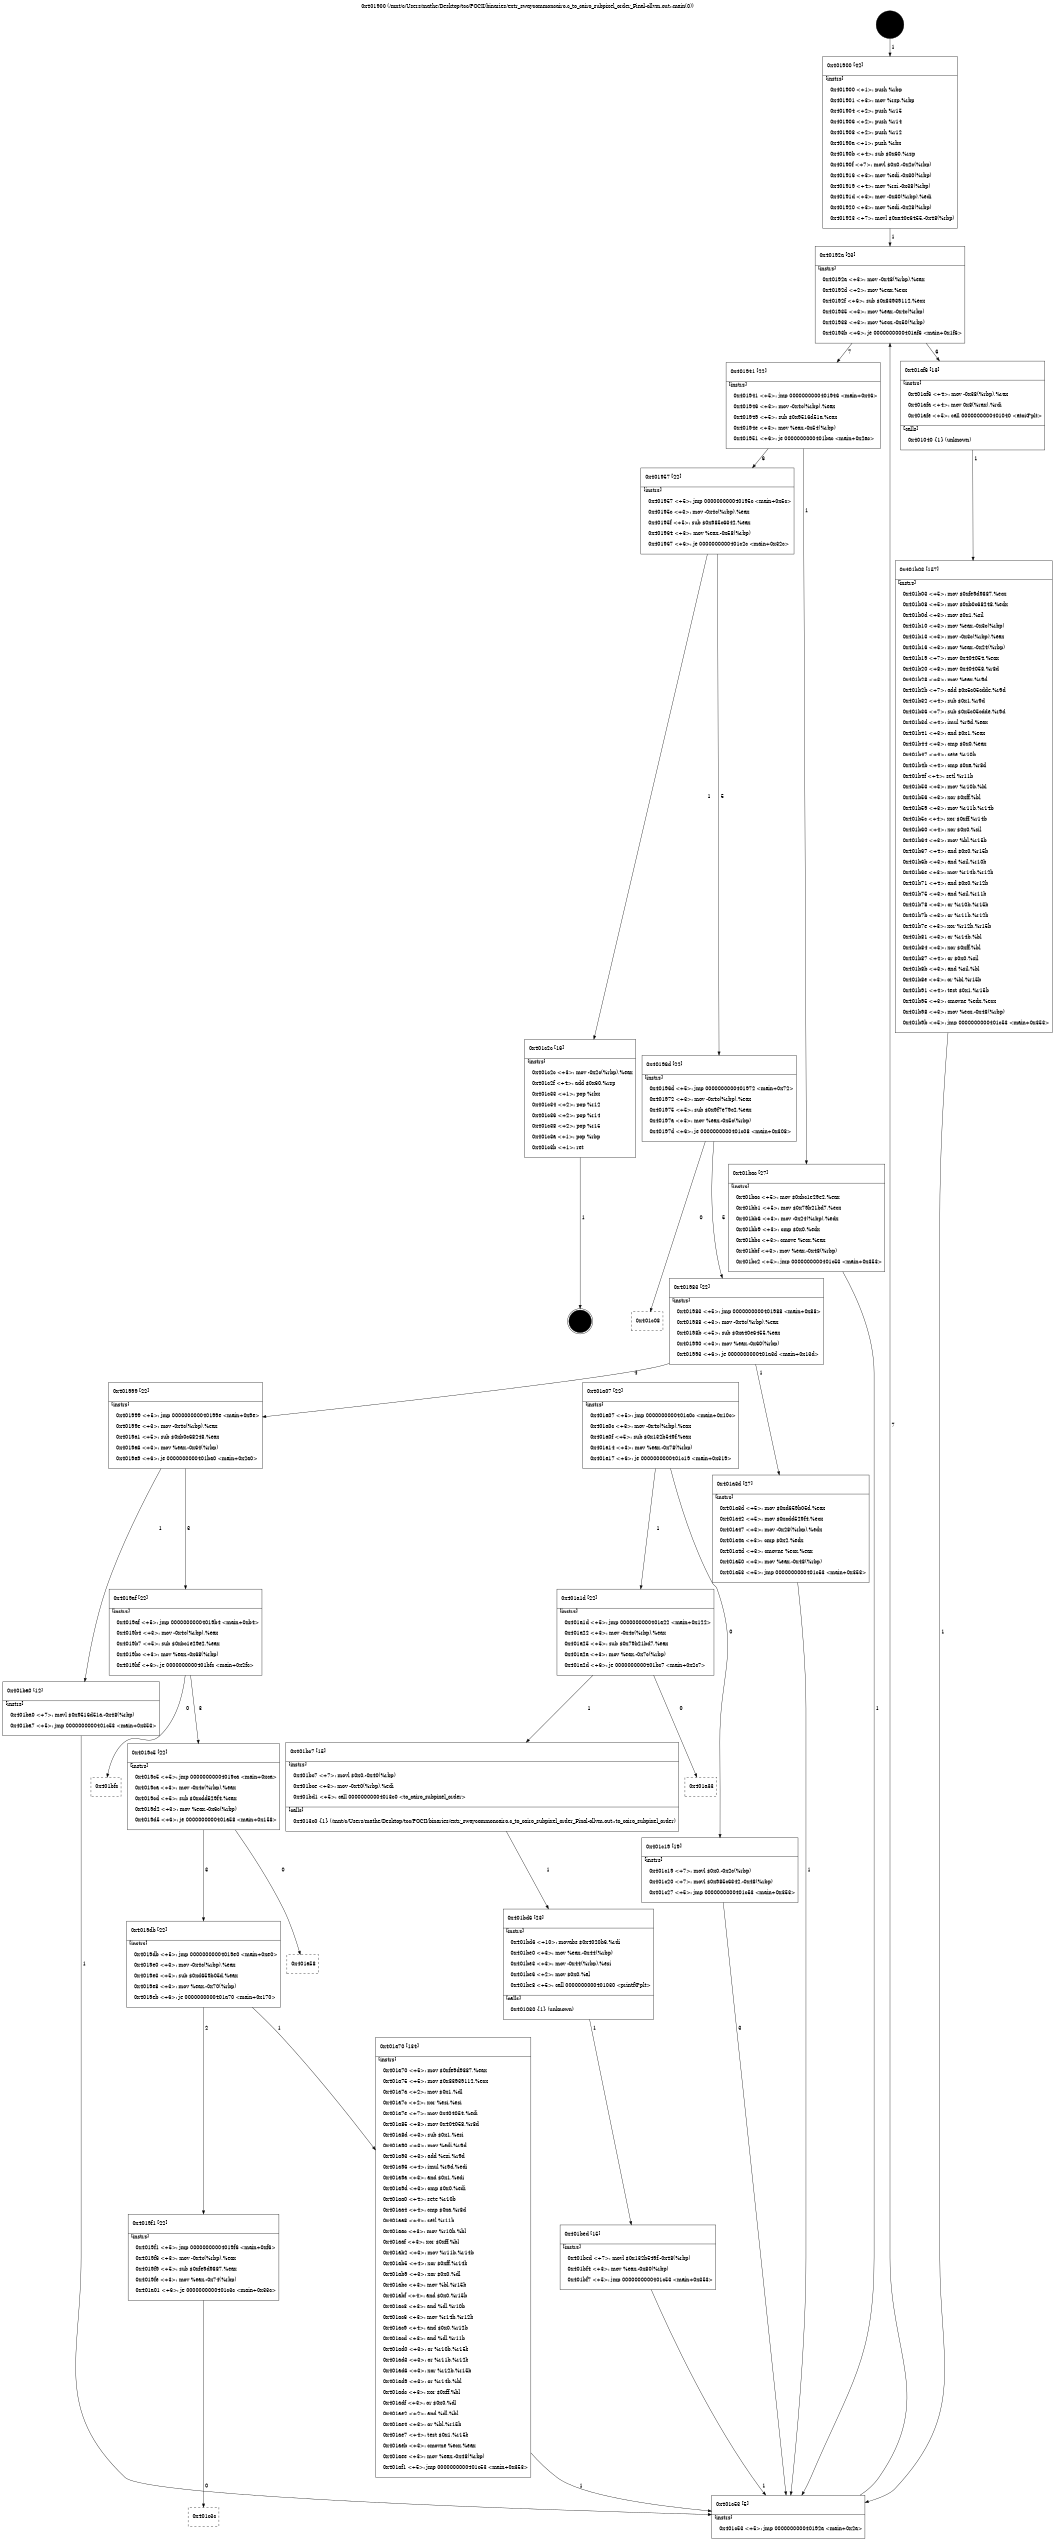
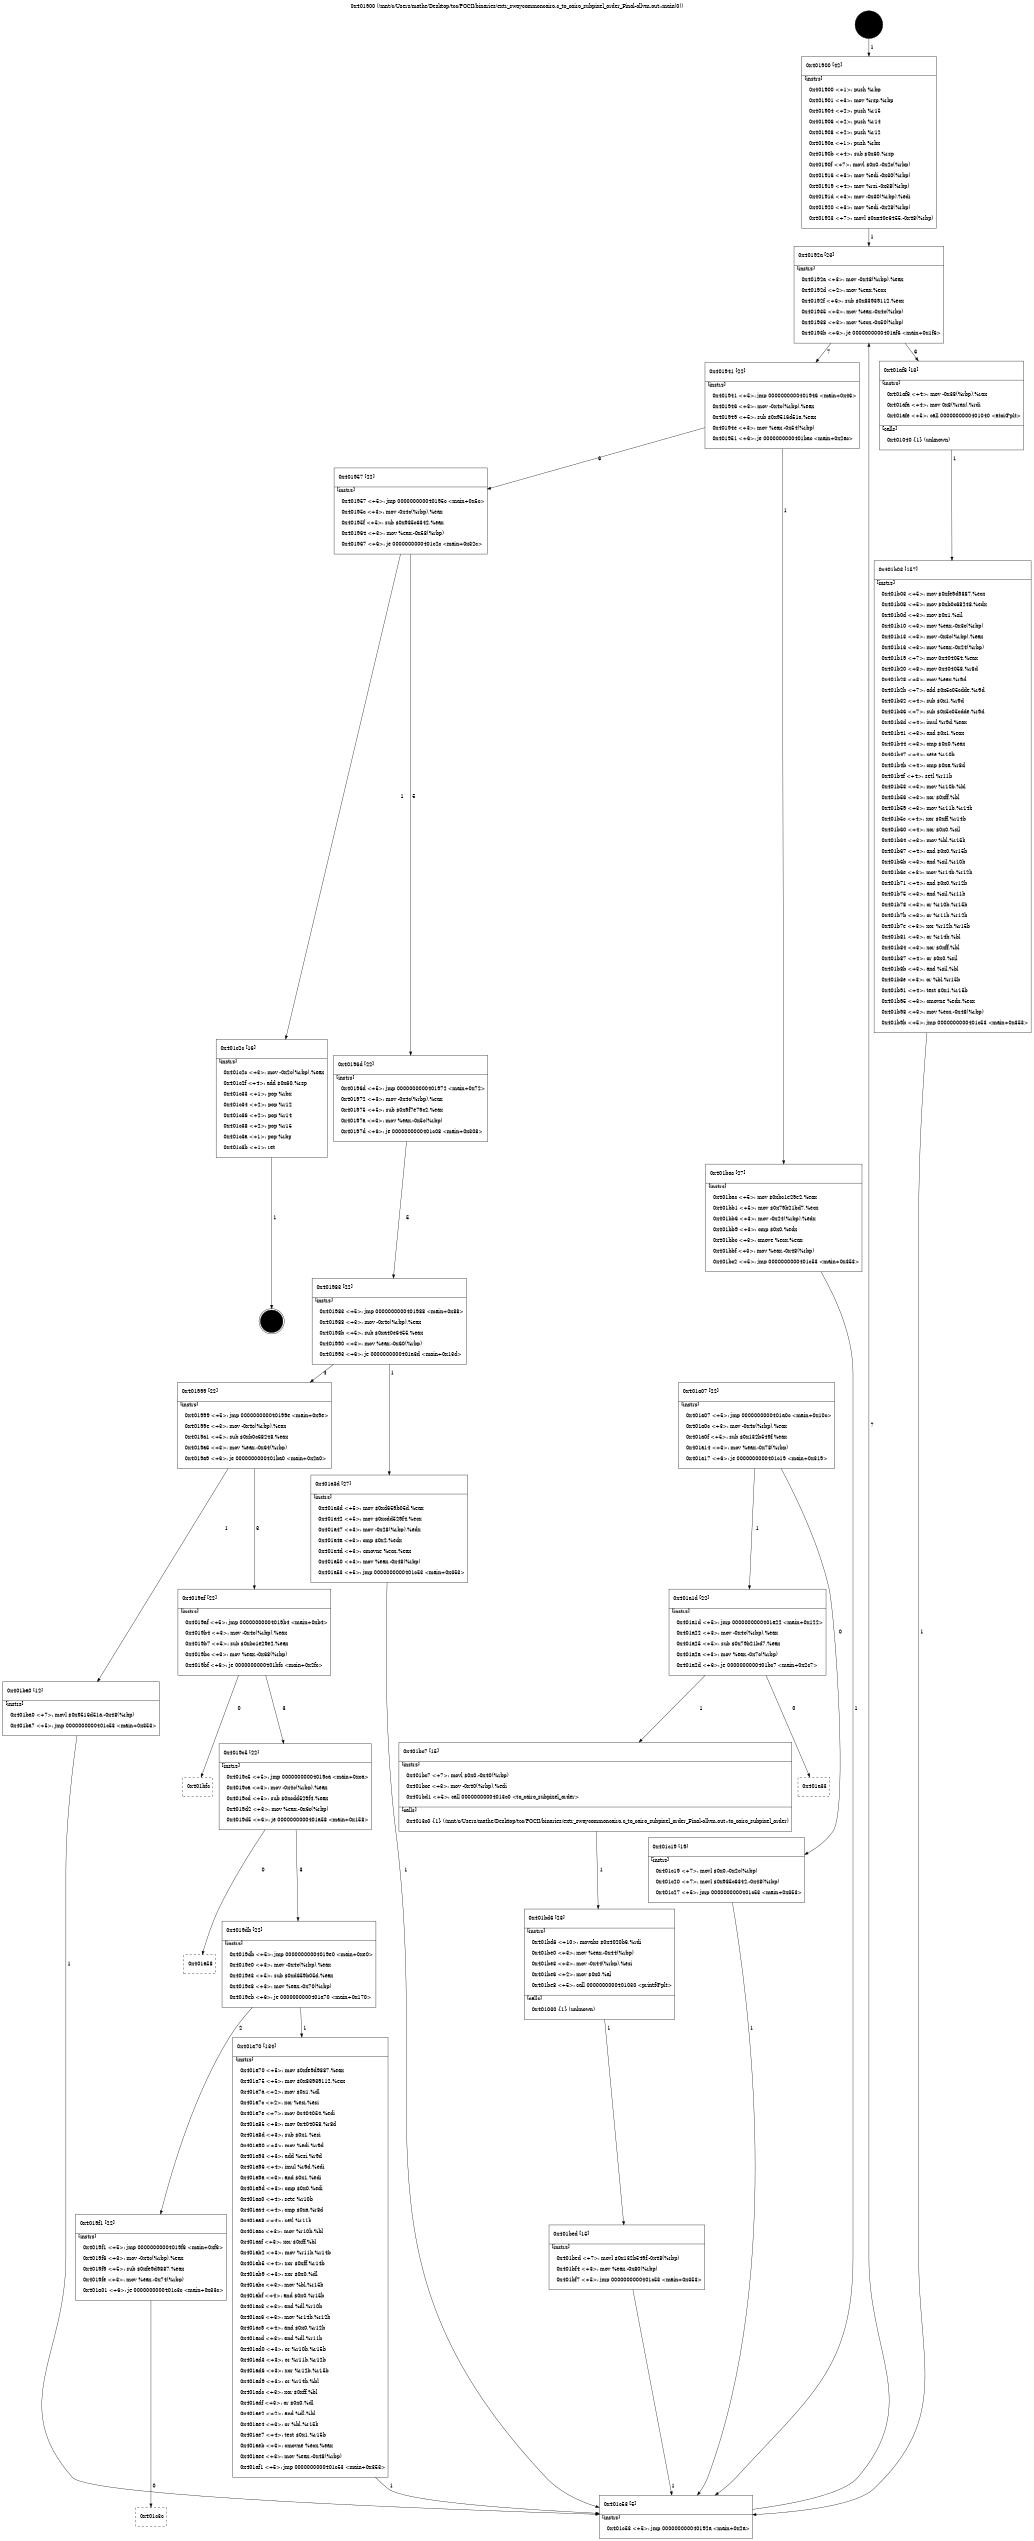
node "0x401c08": removed
edge "0x401c19 [19]" -> "0x401c53 [5]": label " 3" -> " 1"
